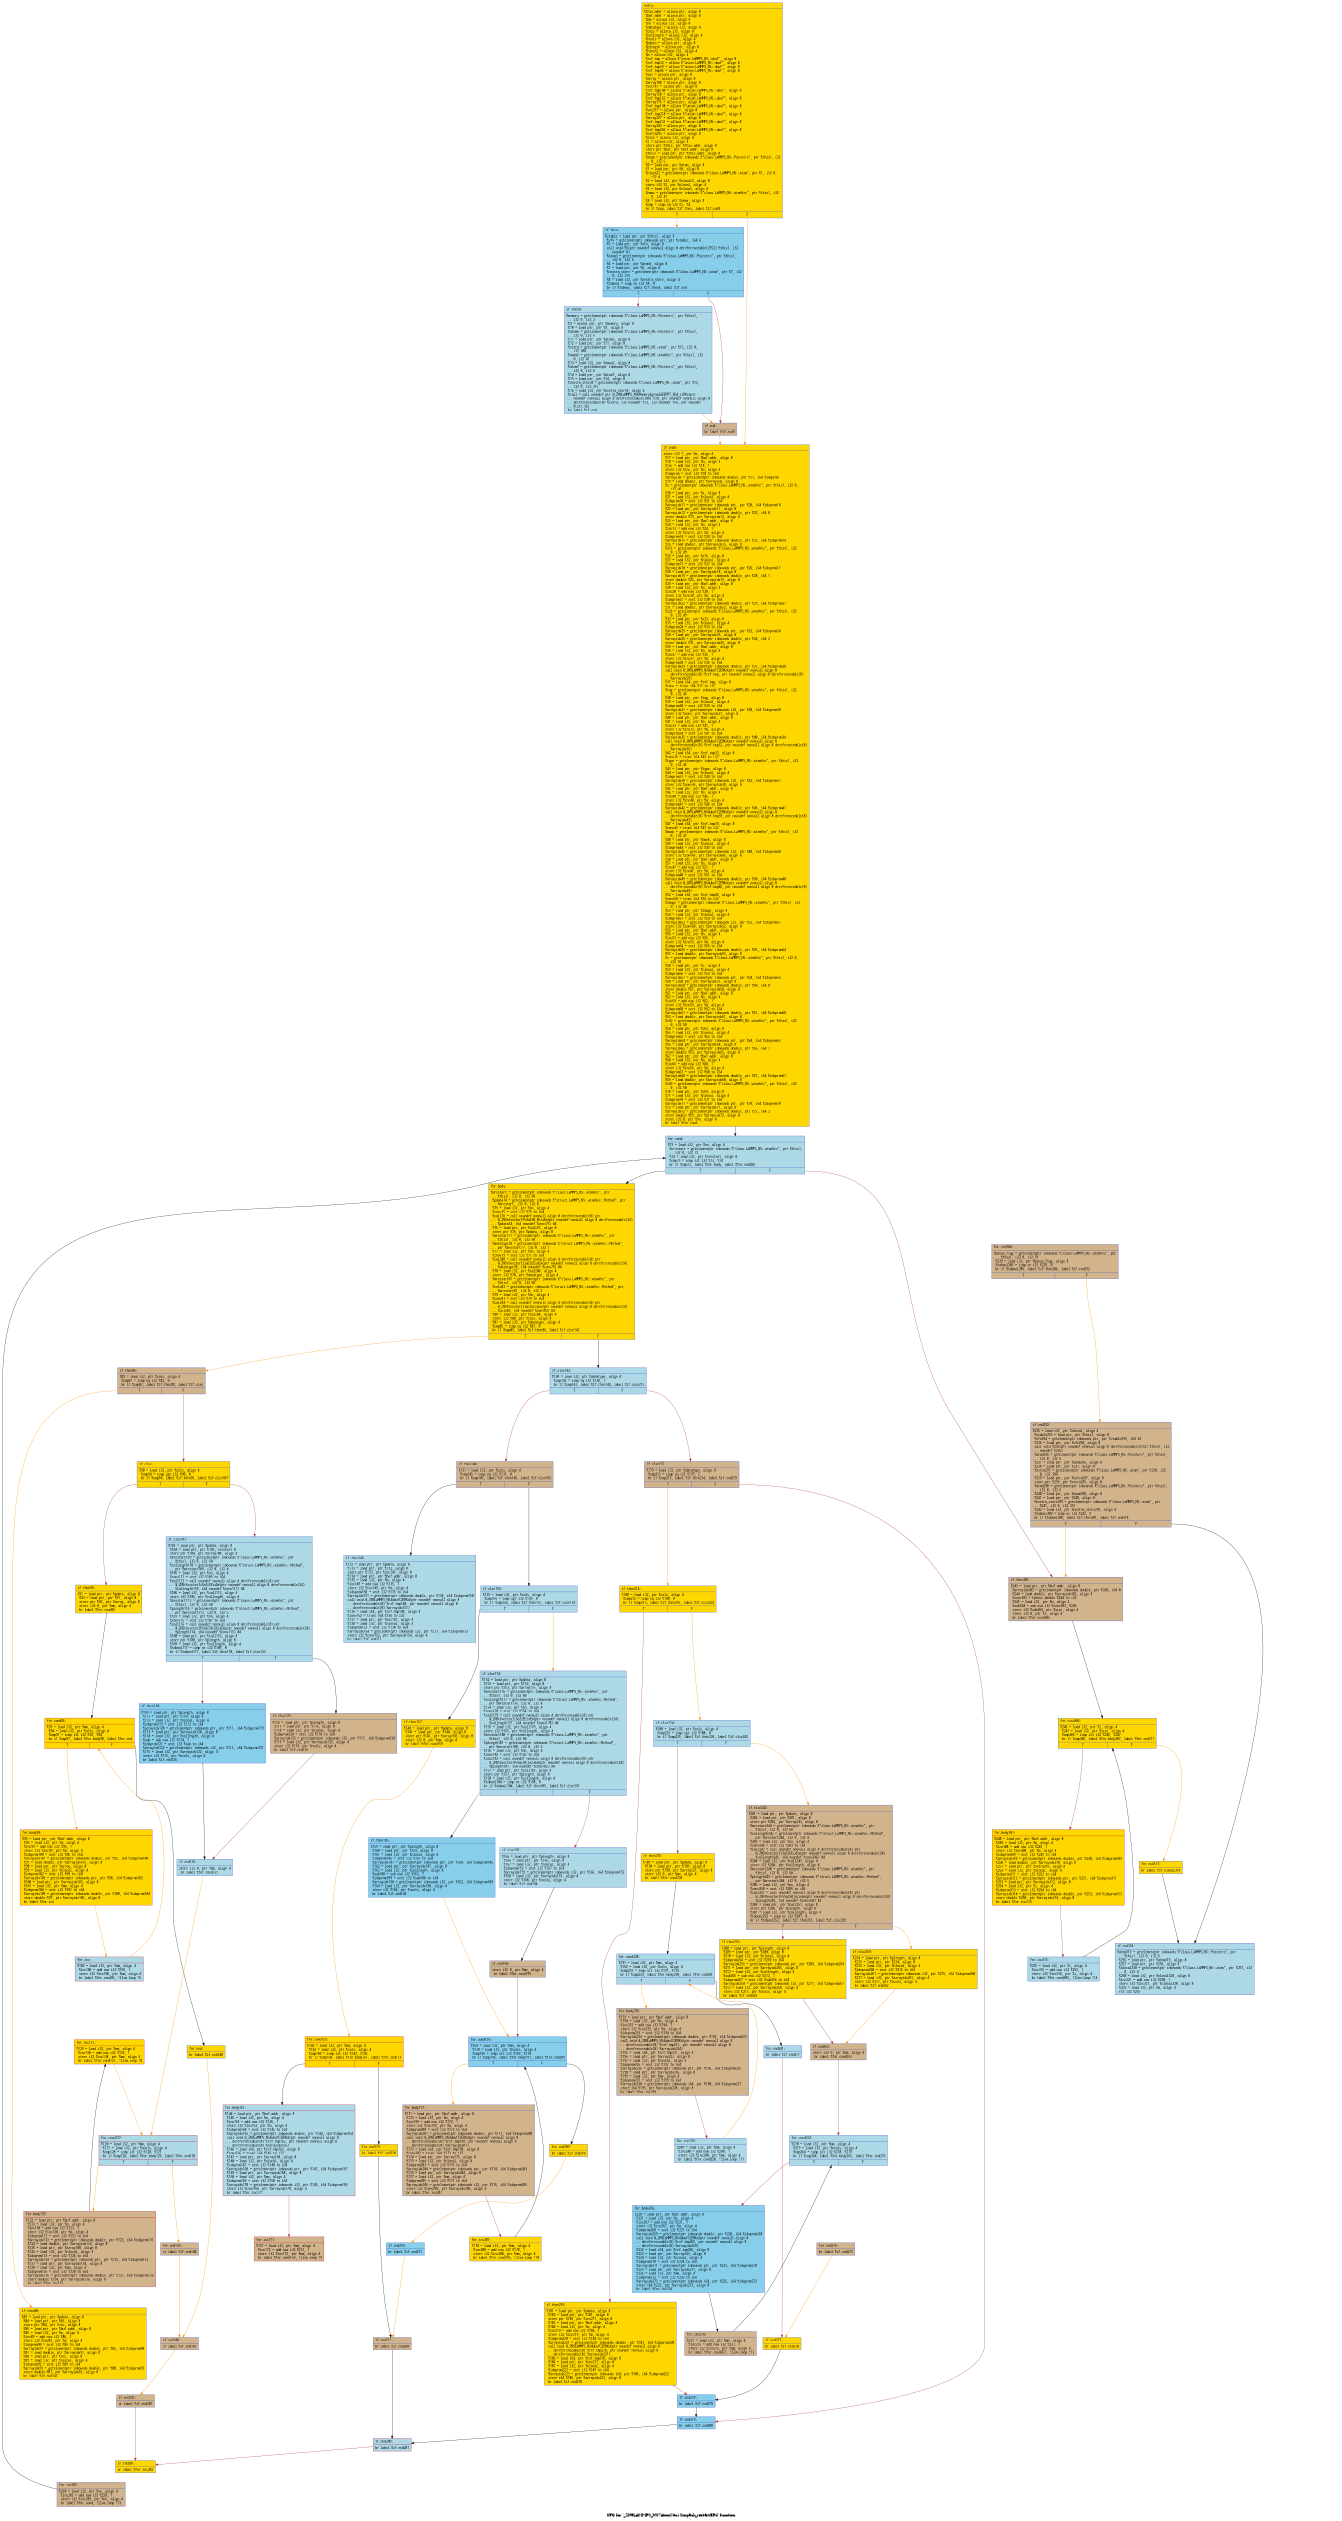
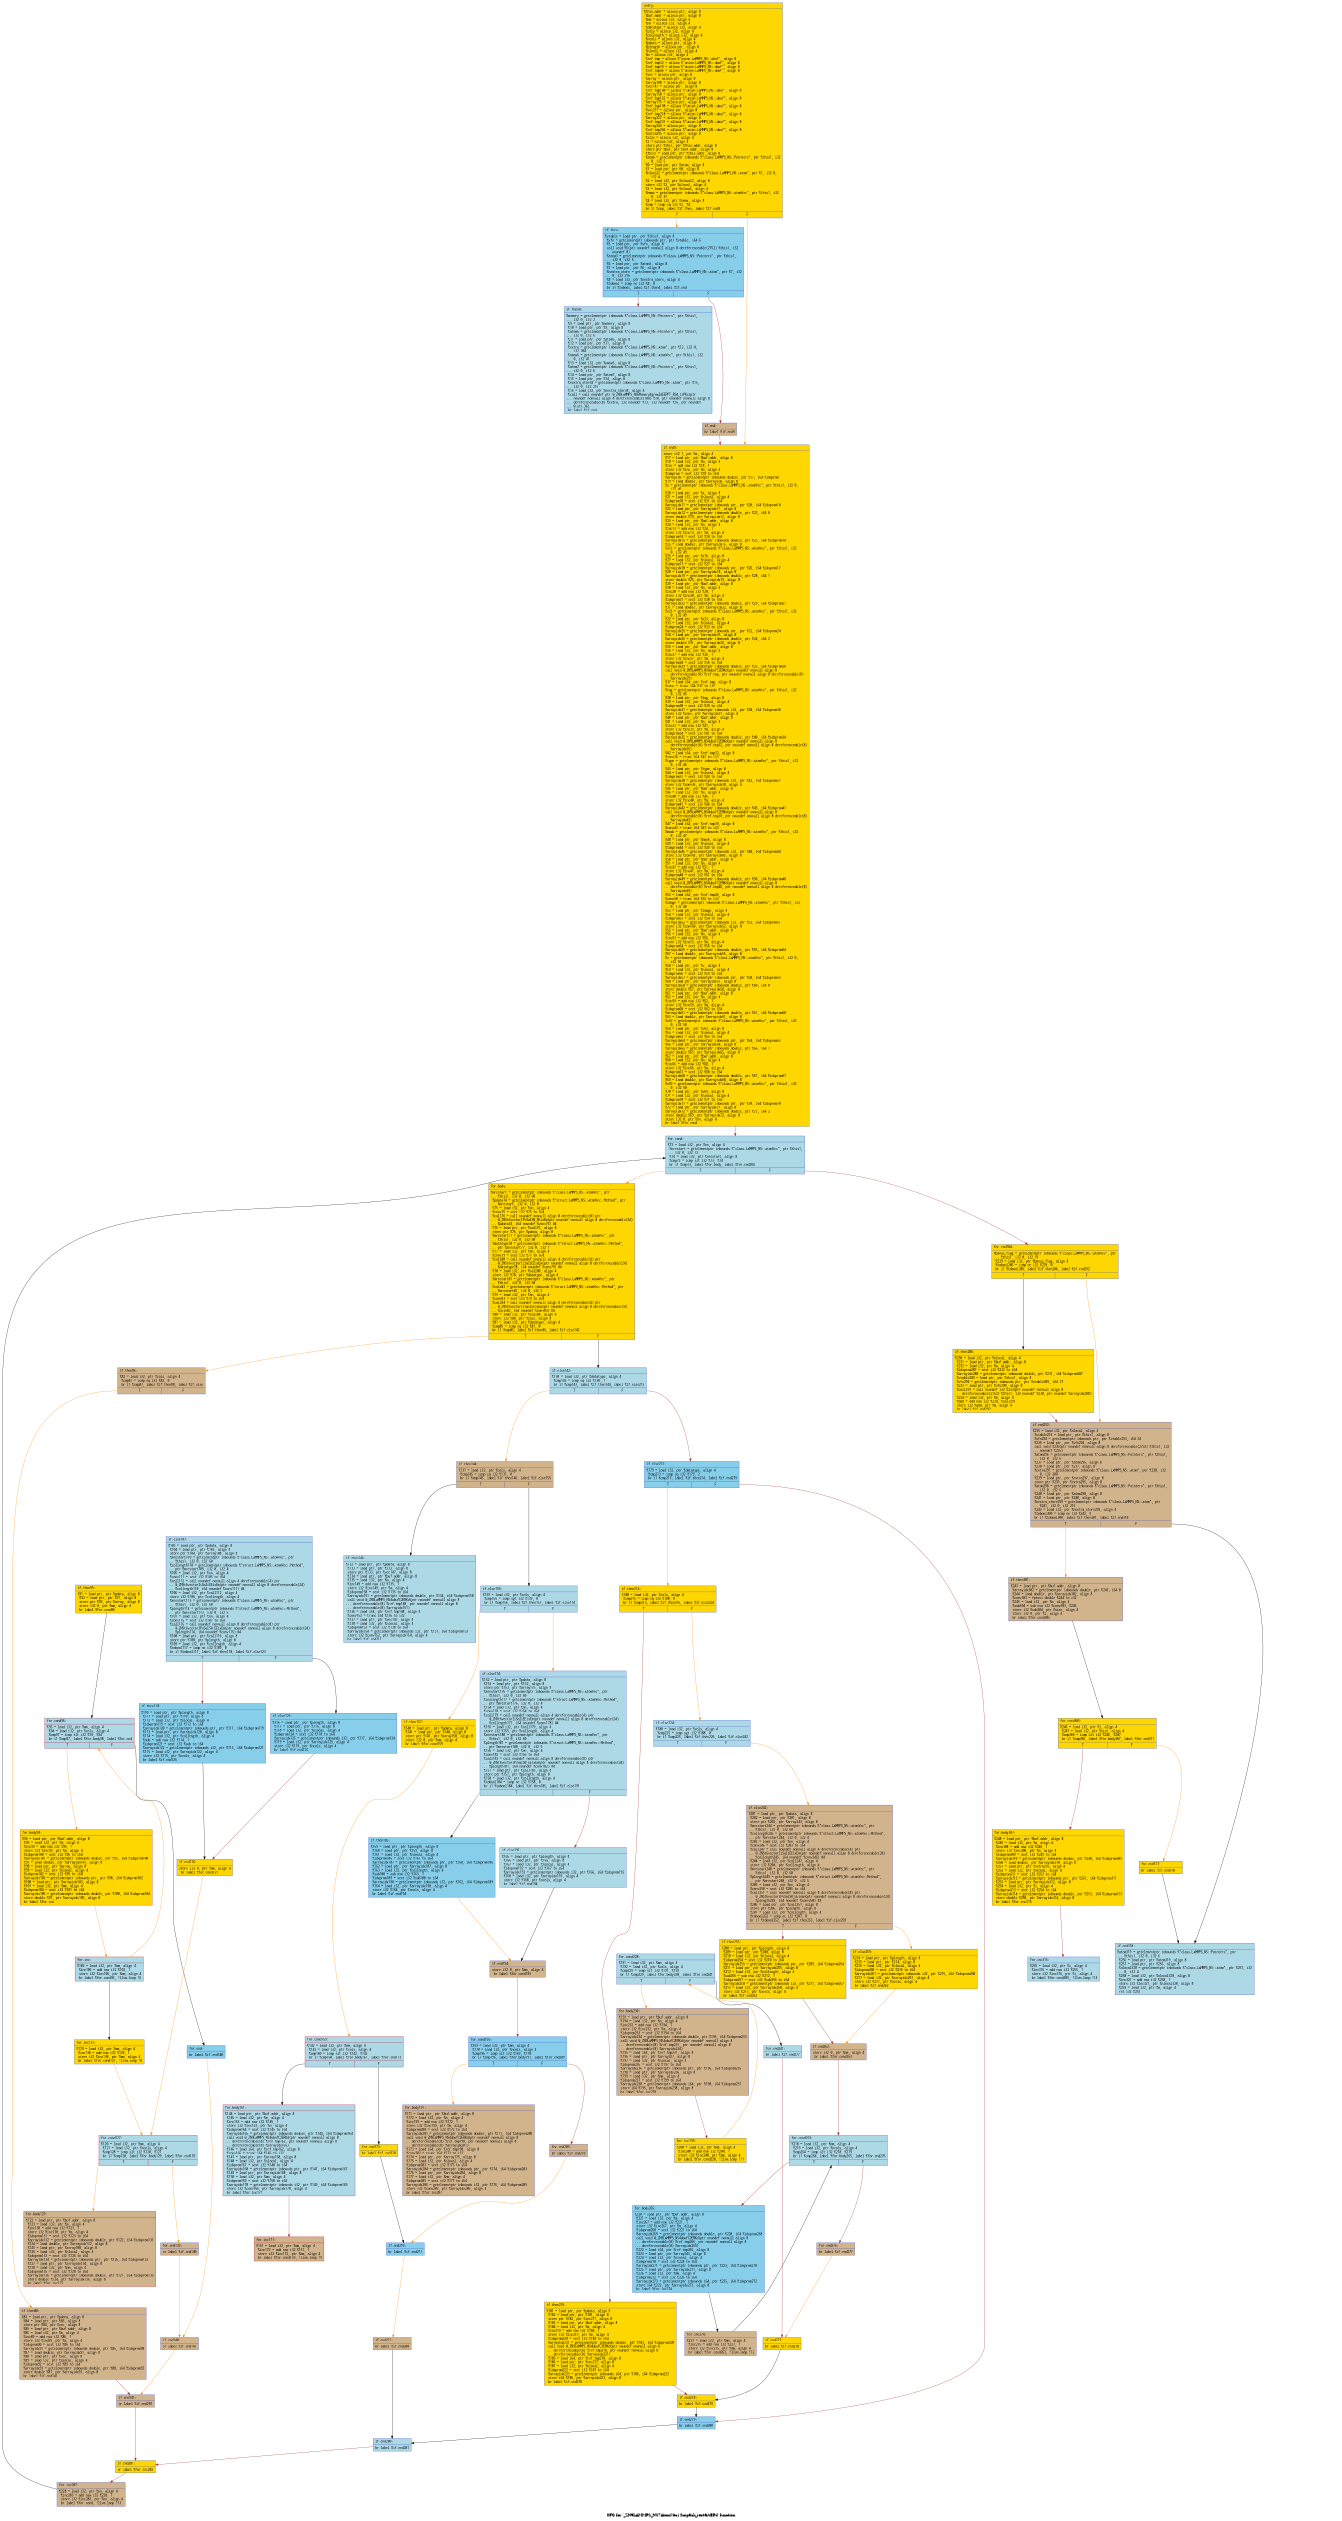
node "if.then4:": text "%9 = nlocal ptr, ptr %memory, align 8" -> "%9 = load ptr, ptr %memory, align 8"
edge "if.then4:" -> "if.end:": removed
edge "if.end:" -> "if.end9:": color darkorange -> brown
edge "if.end9:" -> "for.cond:": color black -> brown
edge "for.cond:" -> "for.body:": color black -> darkorange
node "for.end284:": fillcolor tan -> gold
edge "for.cond:" -> "if.then301:": now "for.cond:" -> "for.end284:"
node "if.then286:": added
edge "if.else142:" -> "if.then144:": color brown -> darkorange
node "if.else:": removed
node "if.else212:": fillcolor tan -> skyblue
node "if.else107:": text "%104 = load ptr, ptr %103, nrestart 8" -> "%104 = load ptr, ptr %103, align 8"
edge "if.else155:" -> "if.then157:": color black -> darkorange
node "for.cond96:": fillcolor gold -> lightblue
node "if.else123:": fillcolor tan -> skyblue
edge "for.inc315:" -> "for.cond305:": removed
node "if.end126:": fillcolor lightblue -> gold
node "if.then226:": removed
node "for.body307:": color #b70d28ff -> #3d50c3ff
node "for.end317:": text "br label %if.nlocal318" -> "br label %if.end318"
edge "if.then185:" -> "for.cond195:": now "if.then185:" -> "if.end194:"
node "for.inc137:": color #b70d28ff -> #3d50c3ff
node "for.end:": fillcolor gold -> skyblue
node "for.cond159:": fillcolor gold -> lightblue
edge "for.cond195:" -> "for.end209:": color black -> brown
edge "for.body129:" -> "for.inc137:": now "for.inc:" -> "for.inc137:"
node "for.end209:": fillcolor gold -> tan
node "for.inc239:": fillcolor lightblue -> gold
edge "for.cond263:" -> "for.end276:": added
edge "for.end173:" -> "if.end211:": now "for.end173:" -> "if.end210:"
node "for.inc207:": removed
node "if.then88:": fillcolor gold -> tan
edge "if.then88:" -> "if.end141:": added
node "if.end278:": fillcolor skyblue -> gold
node "if.end280:": color #b70d28ff -> #3d50c3ff
edge "if.end281:" -> "for.inc282:": added
